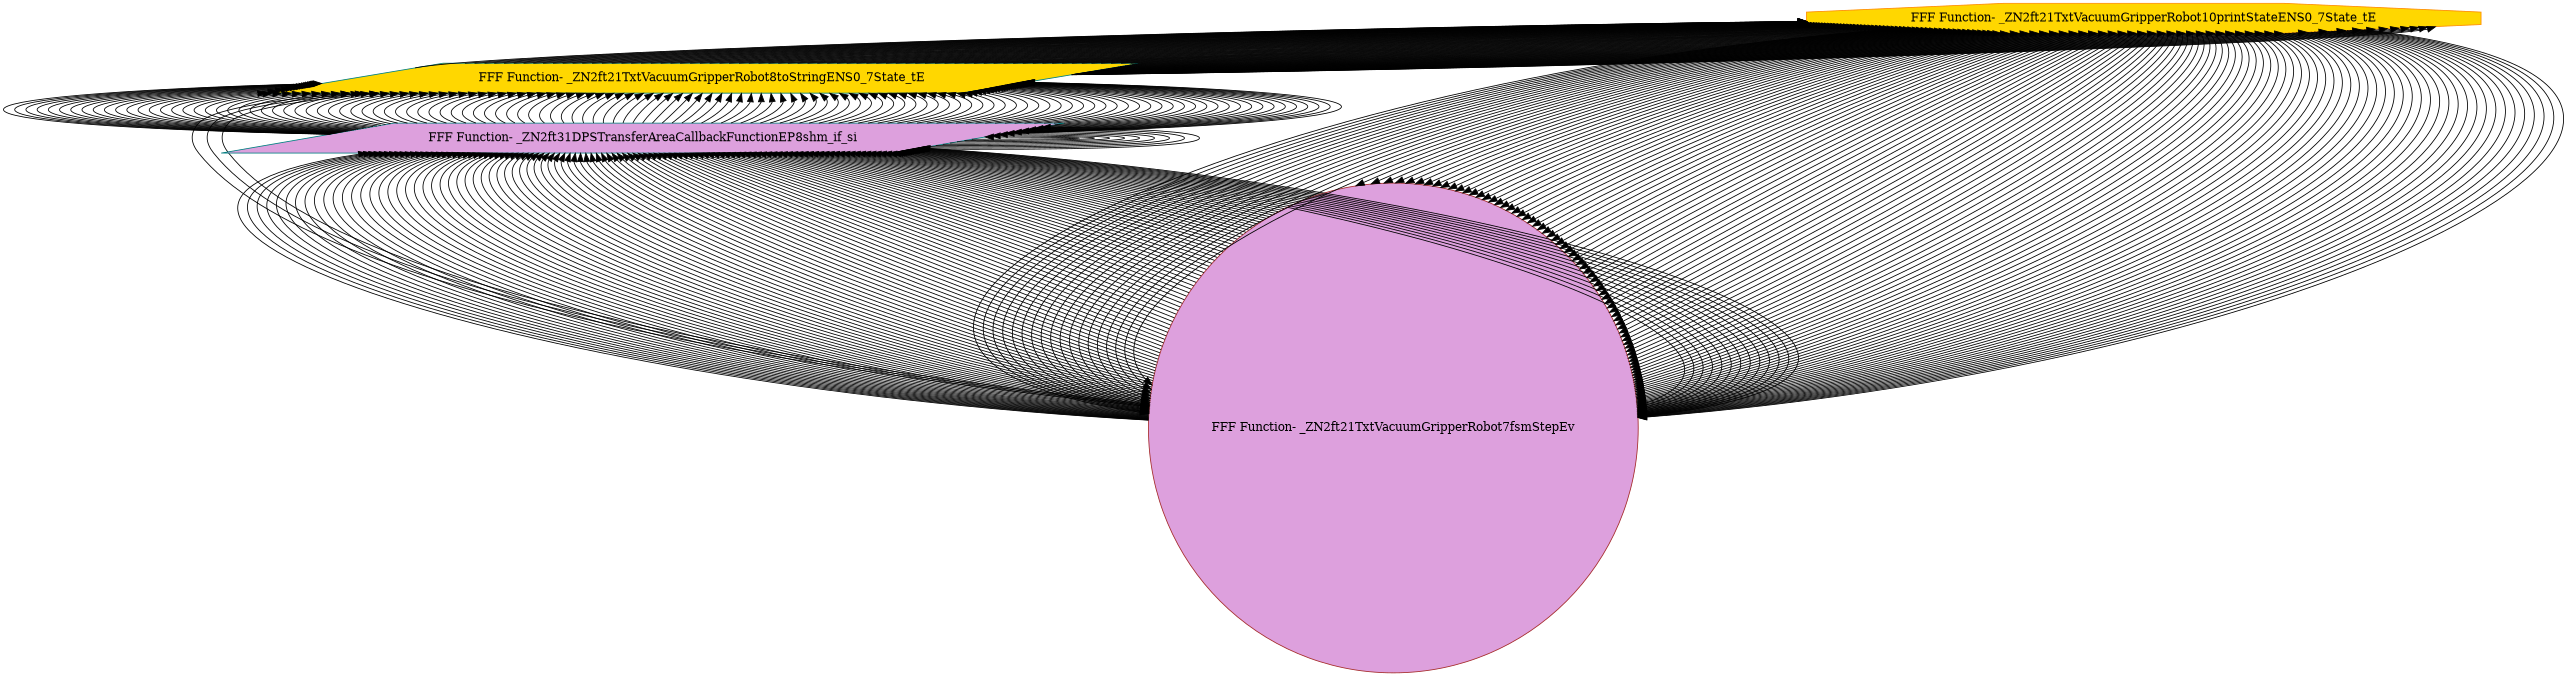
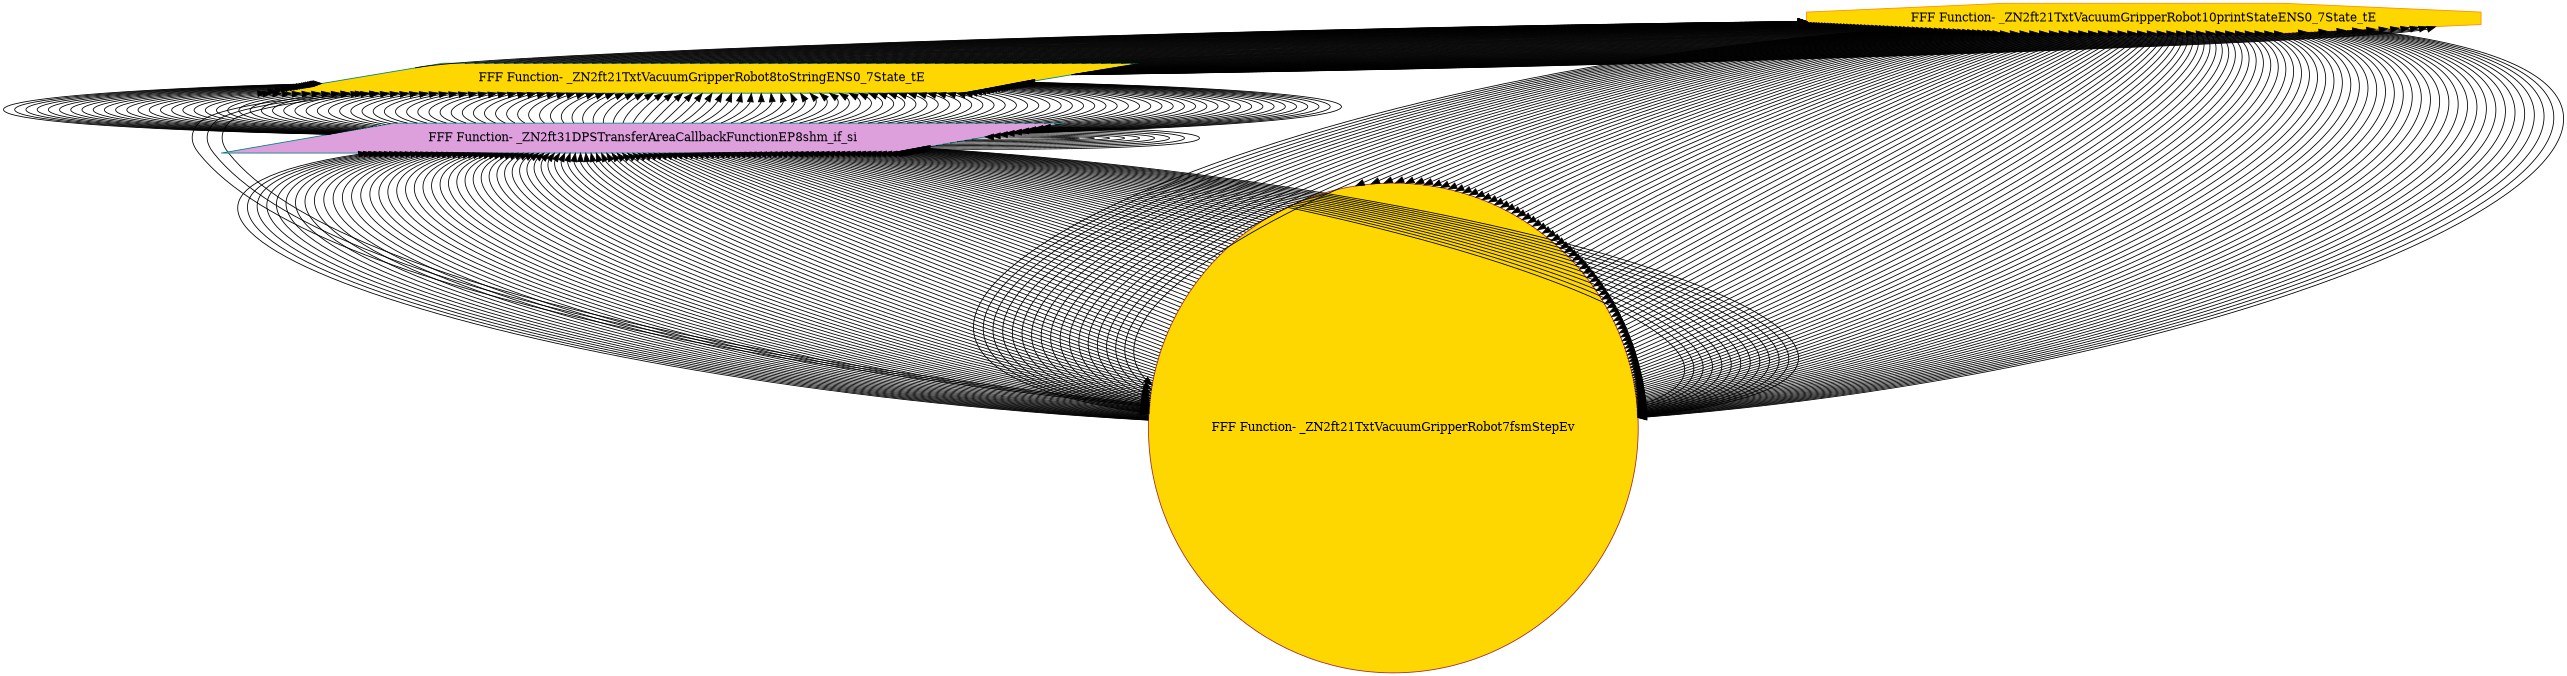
node "FFF Function- _ZN2ft21TxtVacuumGripperRobot7fsmStepEv": fillcolor plum -> gold
